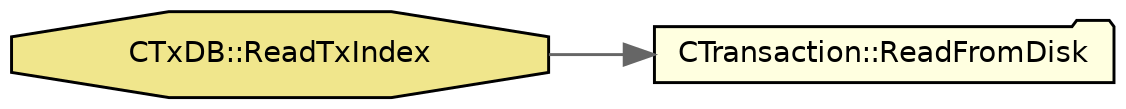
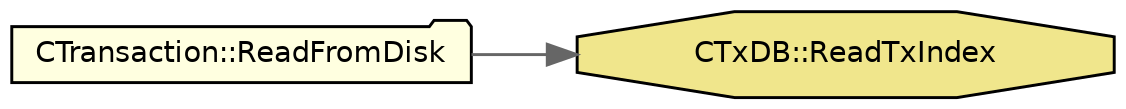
edge "CTxDB::ReadTxIndex" -> "CTransaction::ReadFromDisk": reversed
